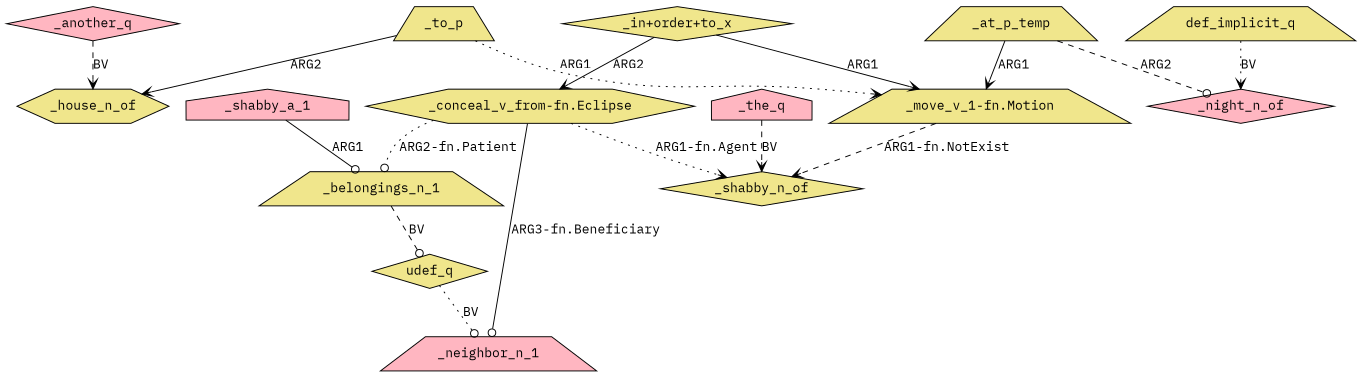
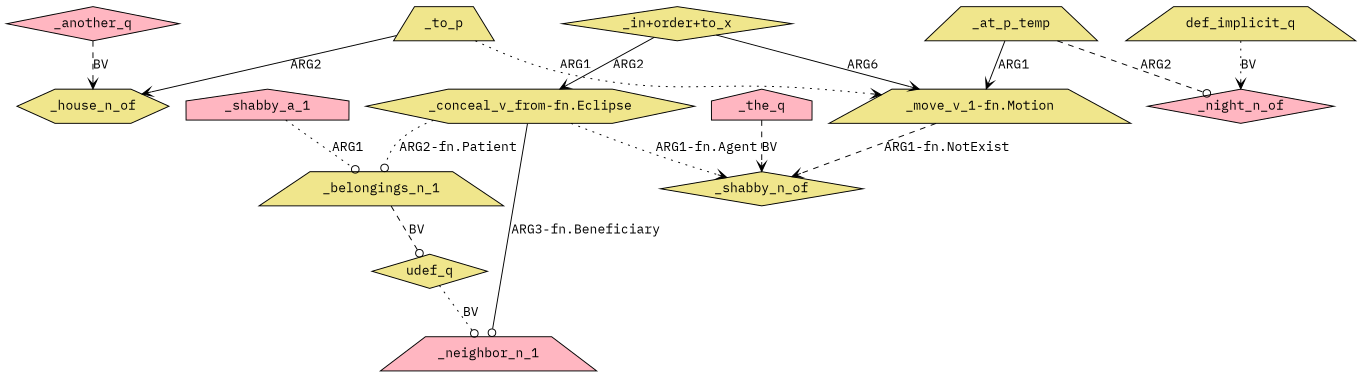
edge "_in+order+to_x" -> "_move_v_1-fn.Motion": label "ARG1" -> "ARG6"
edge "_shabby_a_1" -> "_belongings_n_1": style solid -> dotted
